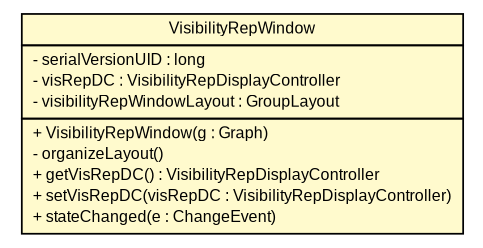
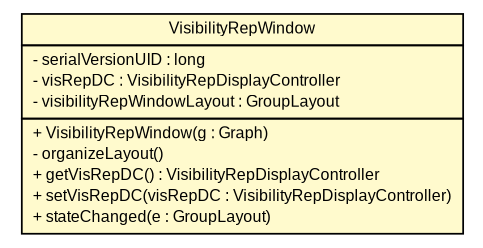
node "VisibilityRepWindow": text "+ stateChanged(e : ChangeEvent)" -> "+ stateChanged(e : GroupLayout)"
